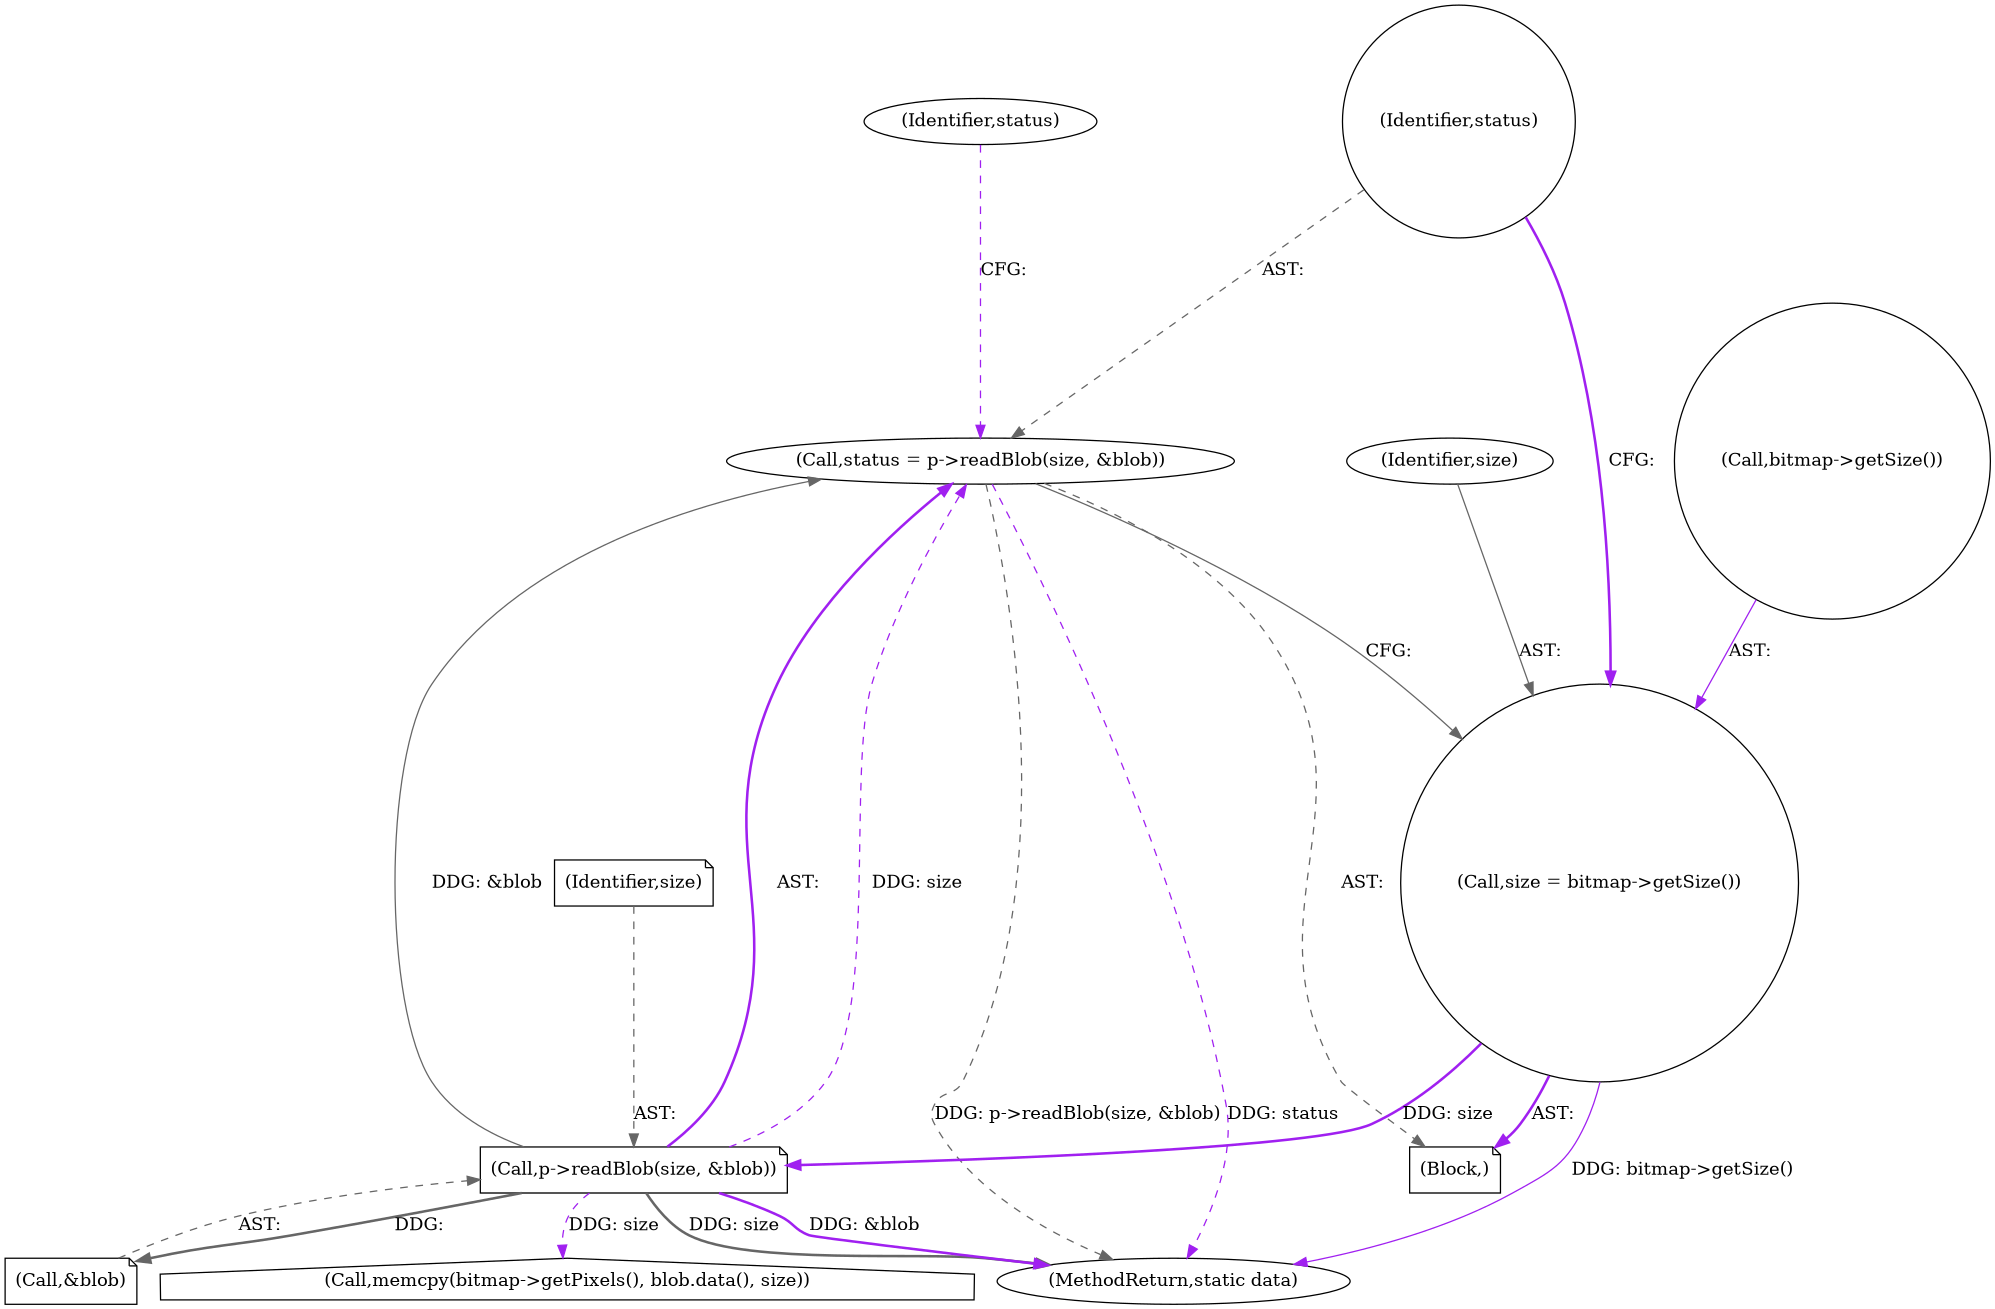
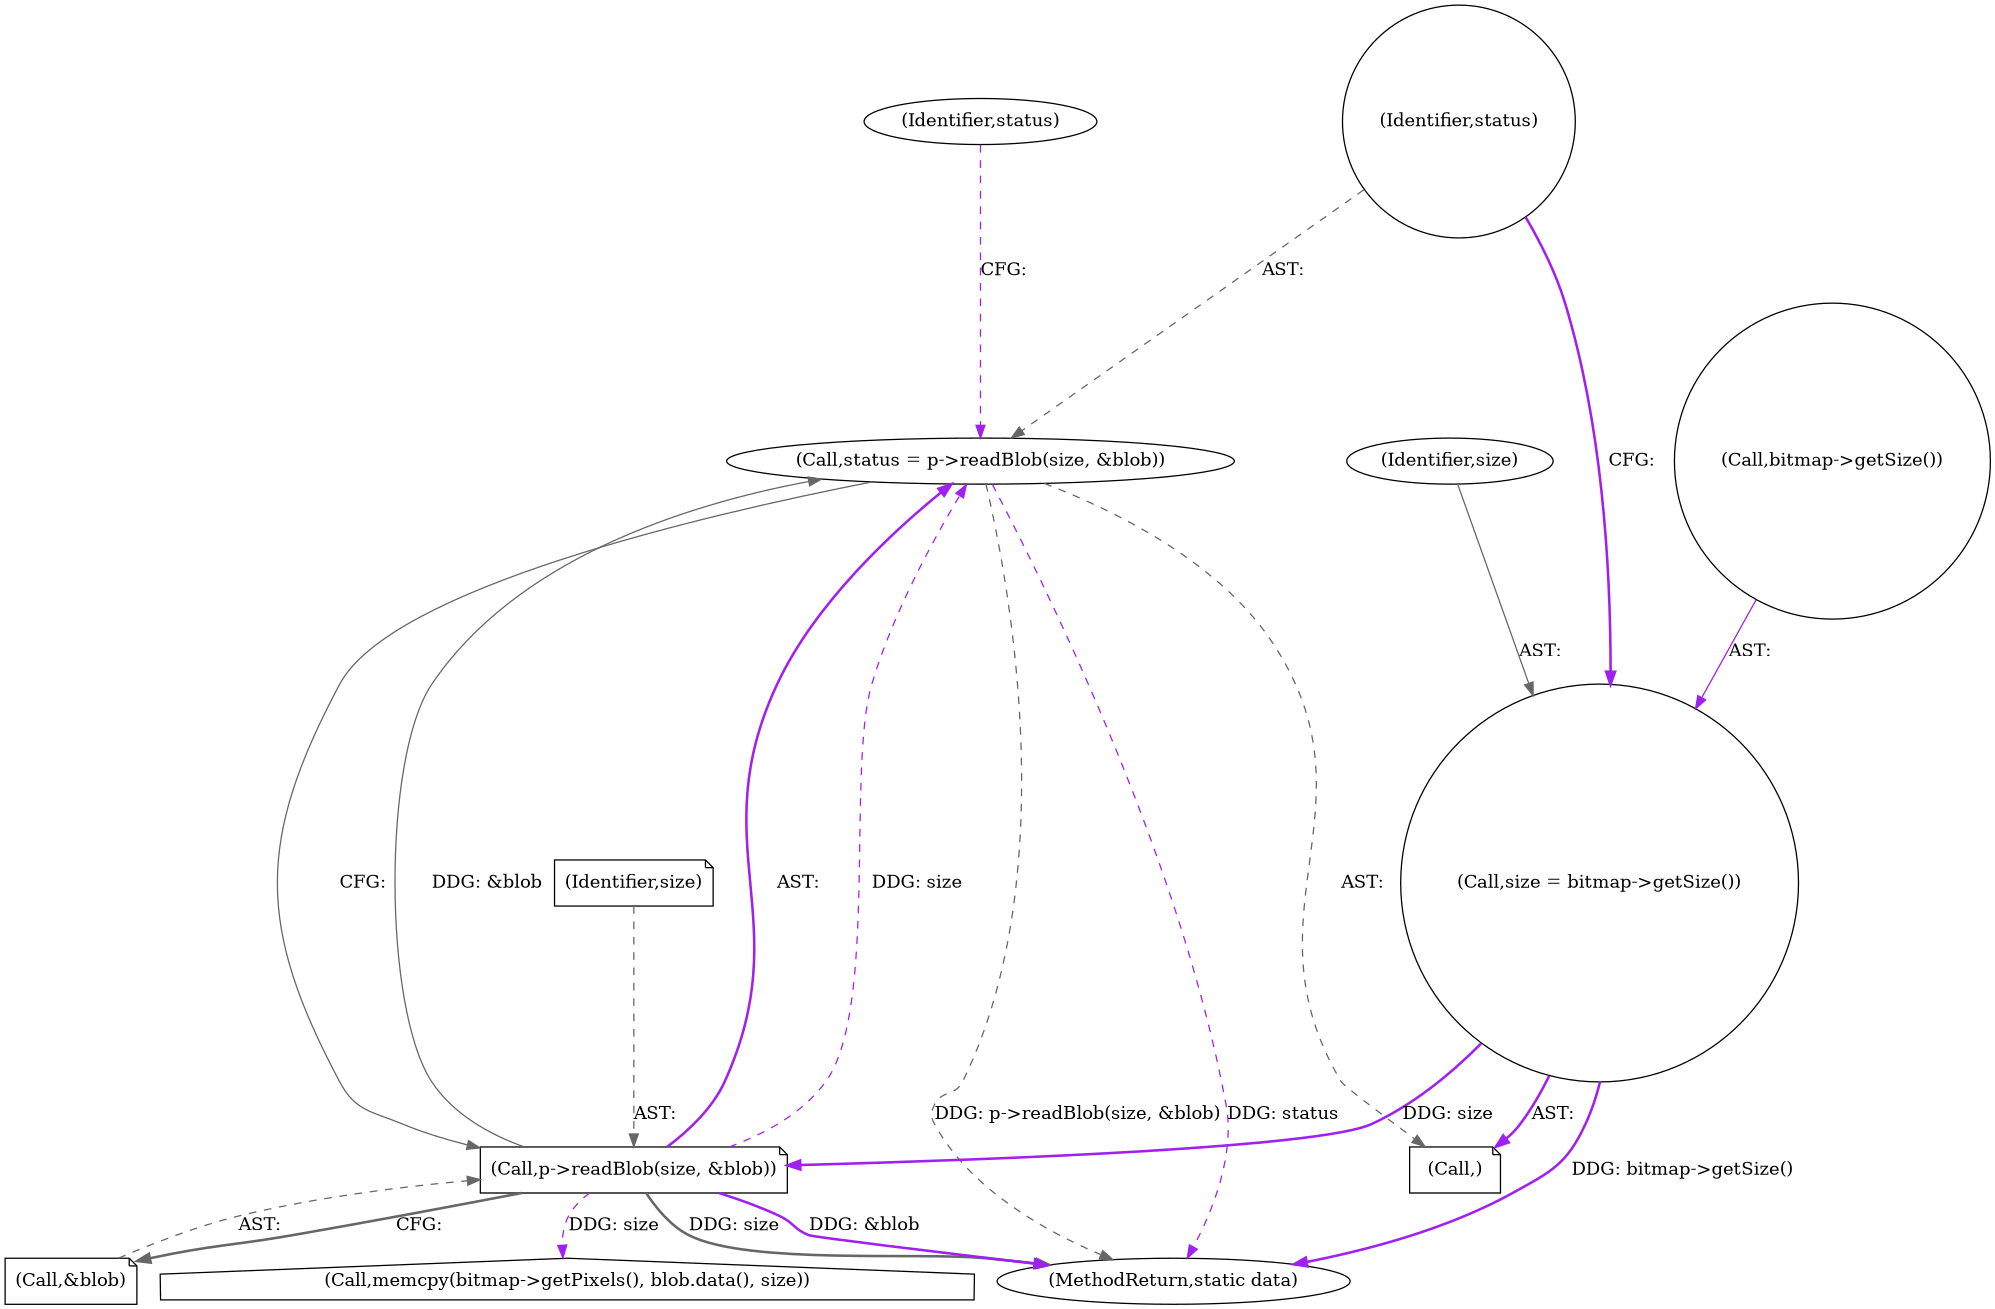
edge "(Call,status = p->readBlob(size, &blob))" -> "(Call,size = bitmap->getSize())": now "(Call,status = p->readBlob(size, &blob))" -> "(Call,p->readBlob(size, &blob))"
node "(Block,)": label "(Block,)" -> "(Call,)"
edge "(Call,size = bitmap->getSize())" -> "(MethodReturn,static data)": style solid -> bold
edge "(Call,p->readBlob(size, &blob))" -> "(Call,&blob)": label "DDG: " -> "CFG: "
